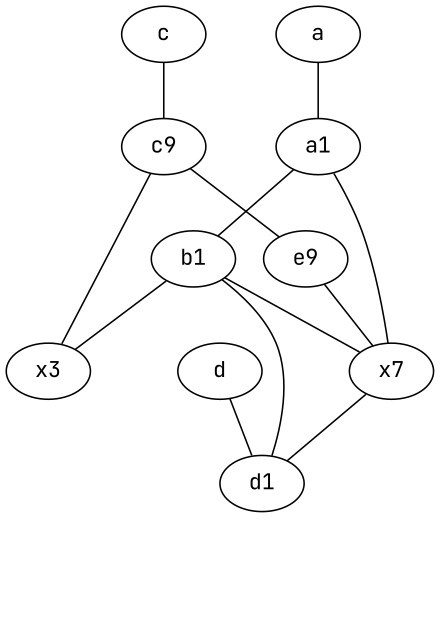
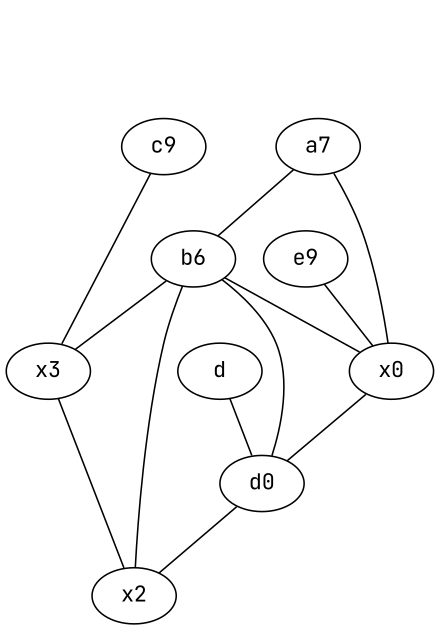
node "c": removed
node "a": removed
node "a1": label "a1" -> "a7"
edge "c9" -- "e9": removed
node "b1": label "b1" -> "b6"
node "x7": label "x7" -> "x0"
node "d1": label "d1" -> "d0"
node "x2": added
